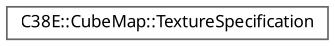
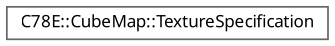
node "C38E::CubeMap::TextureSpecification": label "C38E::CubeMap::TextureSpecification" -> "C78E::CubeMap::TextureSpecification"
